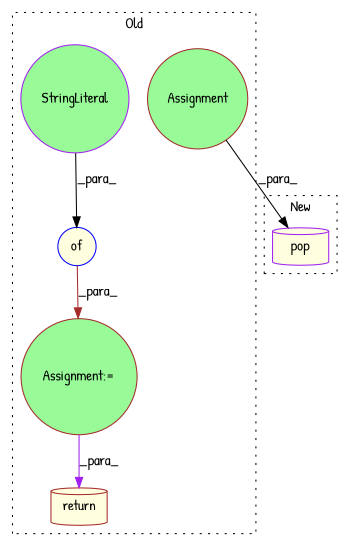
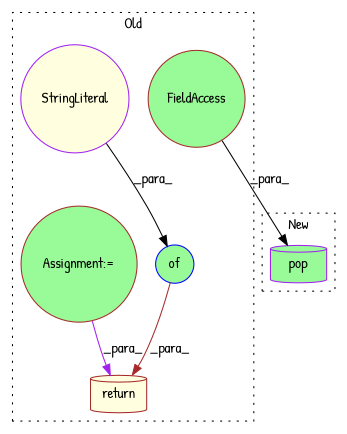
node "StringLiteral": fillcolor palegreen -> lightyellow
node "Assignment": label "Assignment" -> "FieldAccess"
node "of": fillcolor lightyellow -> palegreen
node "pop": fillcolor lightyellow -> palegreen
edge "of" -> "Assignment:=": now "of" -> "return"
